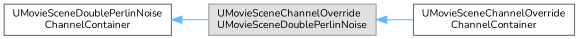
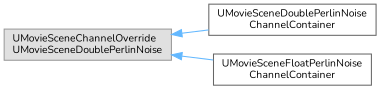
edge "UMovieSceneChannelOverride UMovieSceneDoublePerlinNoise" -> "UMovieSceneDoublePerlinNoise ChannelContainer": reversed
node "UMovieSceneChannelOverride ChannelContainer": label "UMovieSceneChannelOverride ChannelContainer" -> "UMovieSceneFloatPerlinNoise ChannelContainer"
